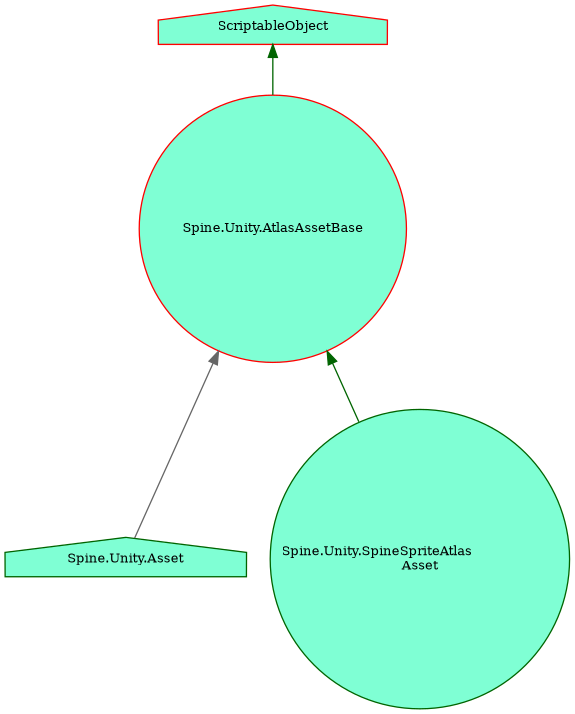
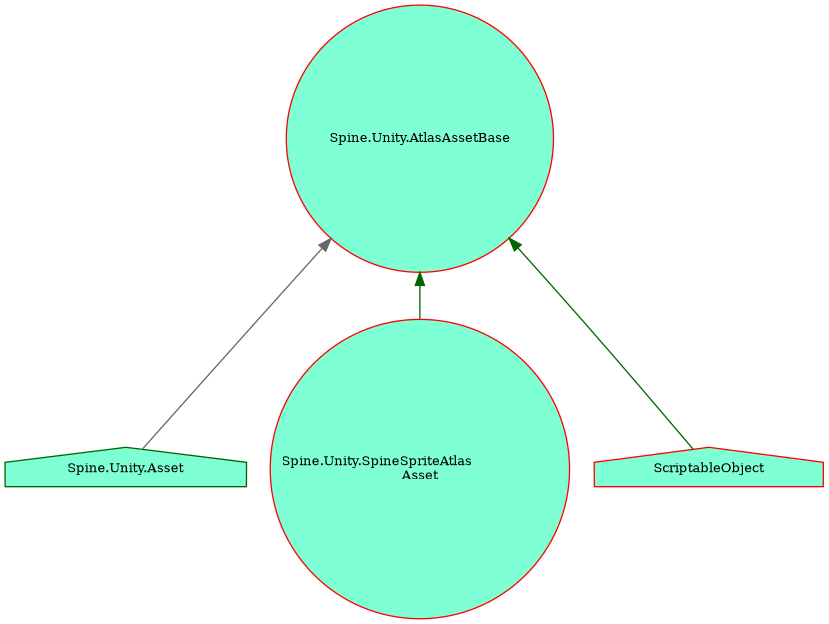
edge "Spine.Unity.AtlasAssetBase" -> "ScriptableObject": reversed
node "Spine.Unity.SpineSpriteAtlas Asset": color darkgreen -> red
